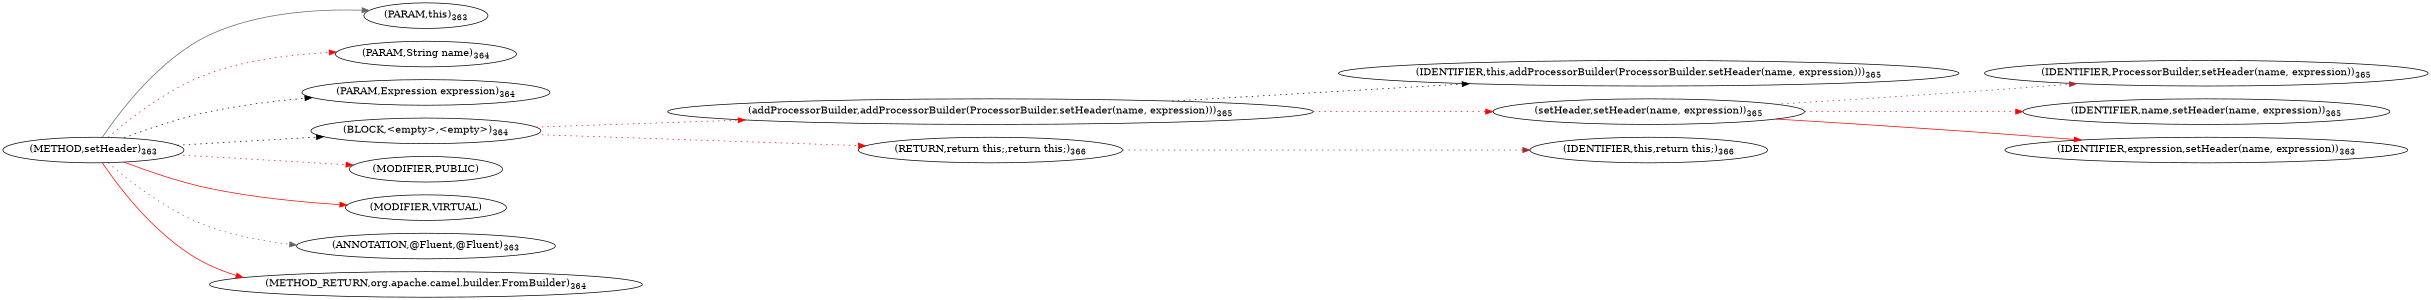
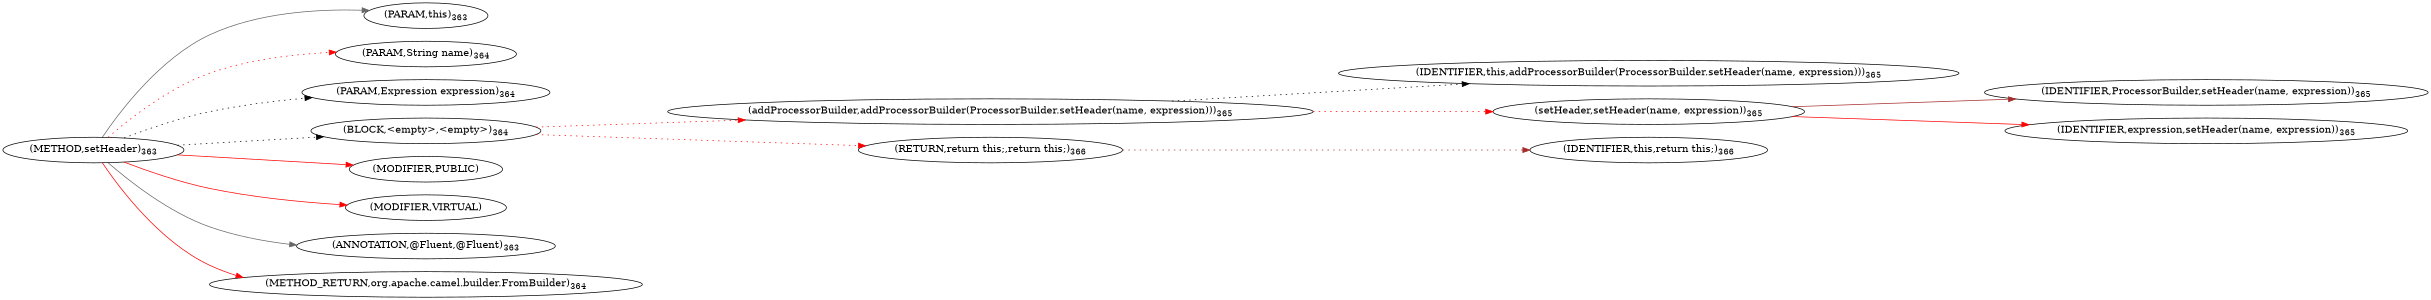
edge "(setHeader,setHeader(name, expression))" -> "(IDENTIFIER,ProcessorBuilder,setHeader(name, expression))": style dotted -> solid
node "(IDENTIFIER,name,setHeader(name, expression))": removed
node "(IDENTIFIER,expression,setHeader(name, expression))": text "363" -> "365"
edge "(METHOD,setHeader)" -> "(MODIFIER,PUBLIC)": style dotted -> solid
edge "(METHOD,setHeader)" -> "(ANNOTATION,@Fluent,@Fluent)": style dotted -> solid
